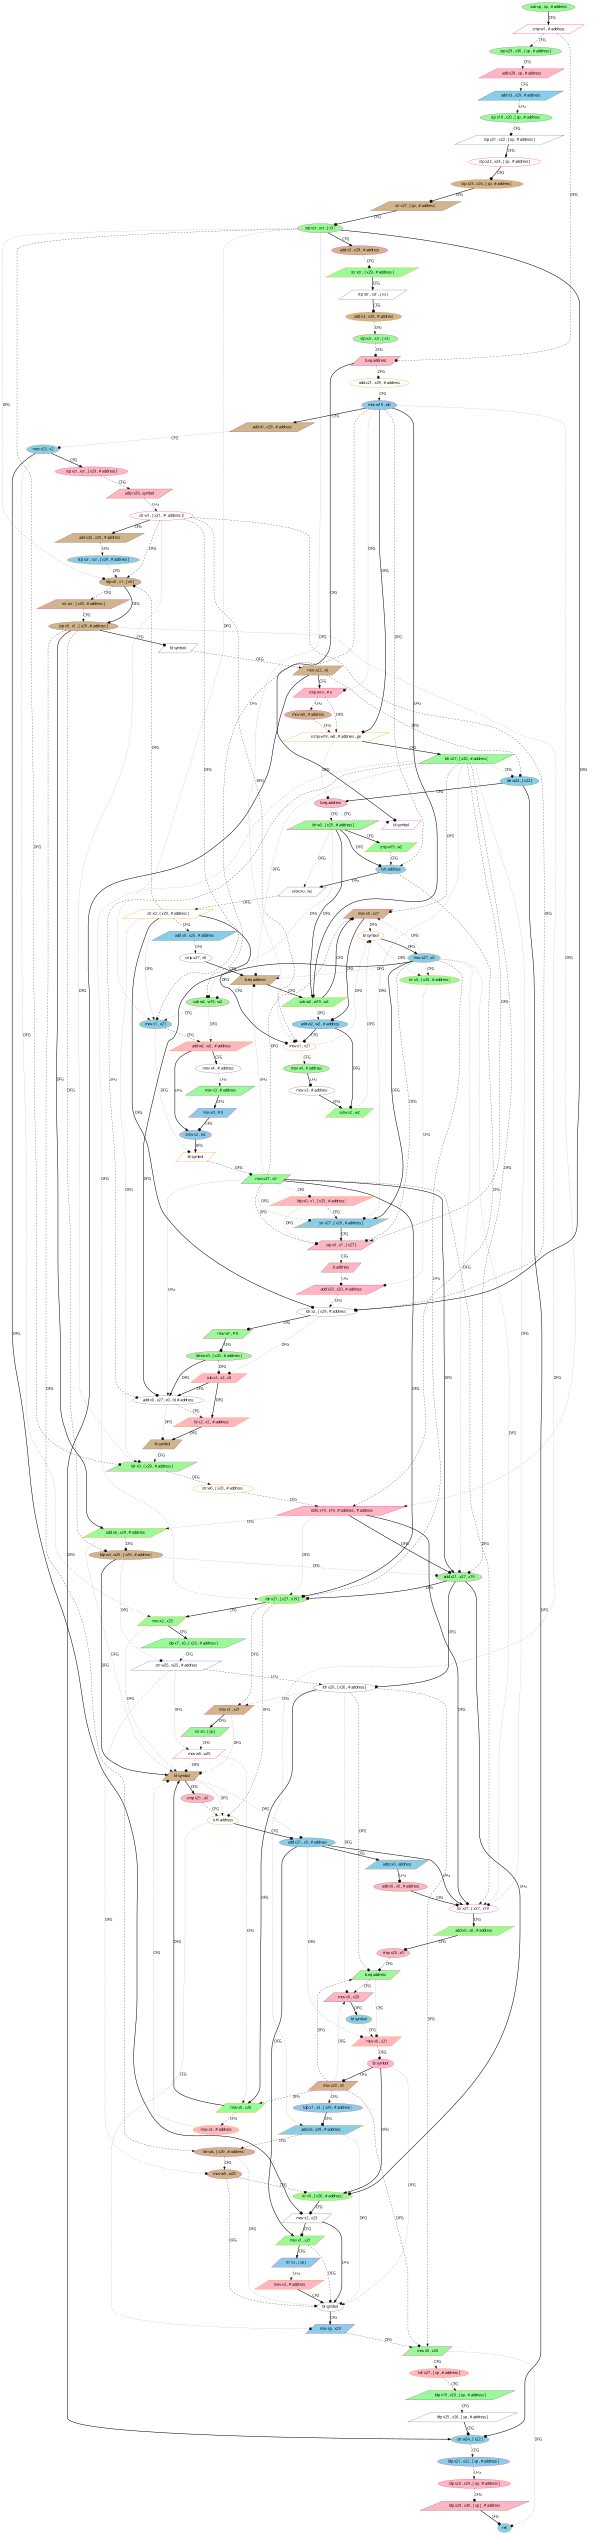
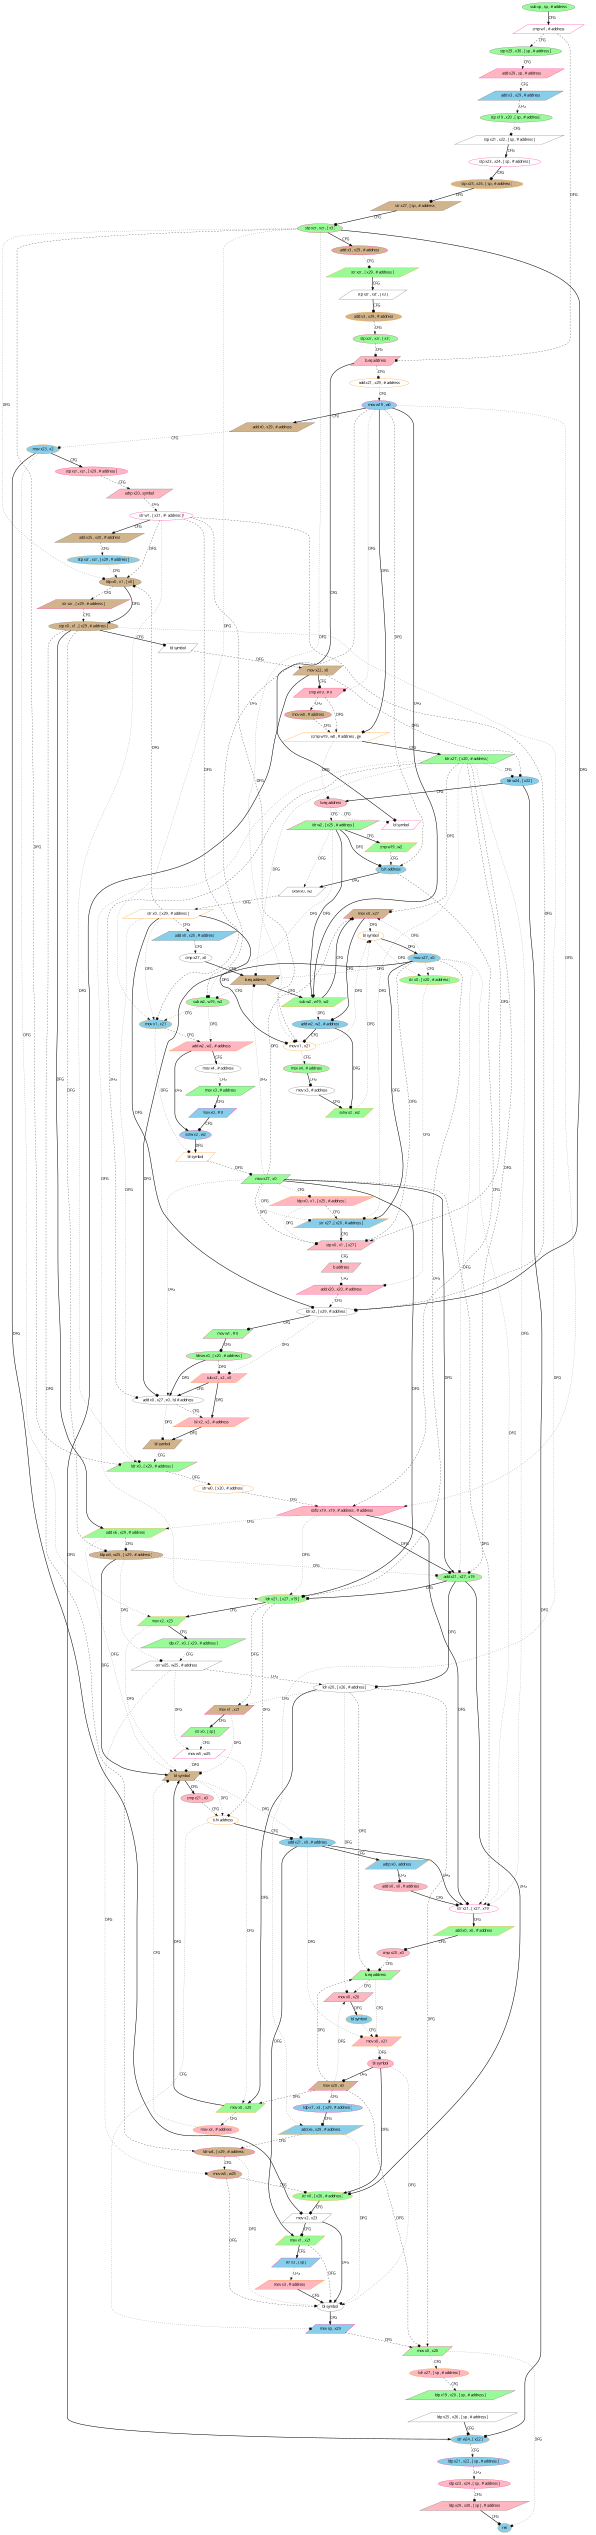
edge "adrp x20 , symbol" -> "str w1 , [ x21 , #- address ]!": label "CFG" -> "DFG"
edge "mov x22 , x0" -> "cmp w19 , # 0": arrowhead normal -> box
edge "ldp x19 , x20 , [ sp , # address ]" -> "ldp x25 , x26 , [ sp , # address ]": removed, label "CFG"
